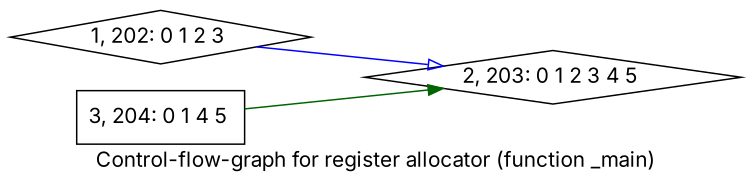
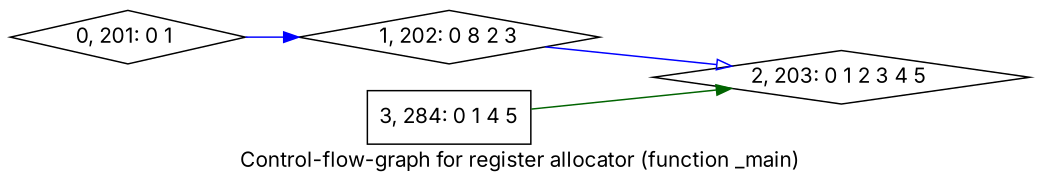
node "0, 201: 0 1": added
node "1, 202: 0 1 2 3": label "1, 202: 0 1 2 3" -> "1, 202: 0 8 2 3"
node "3, 204: 0 1 4 5": label "3, 204: 0 1 4 5" -> "3, 284: 0 1 4 5"
